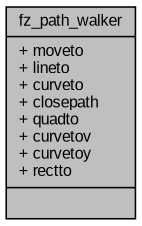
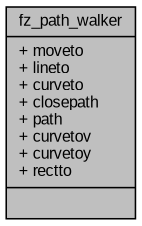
node "fz_path_walker": text "+ quadto" -> "+ path"
